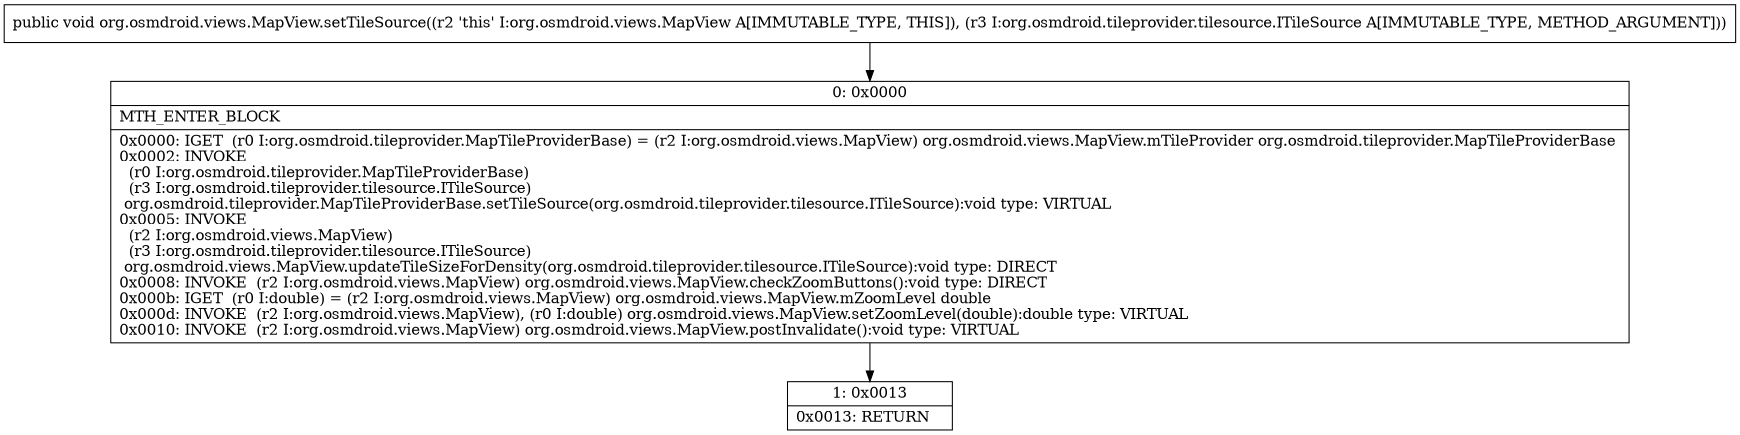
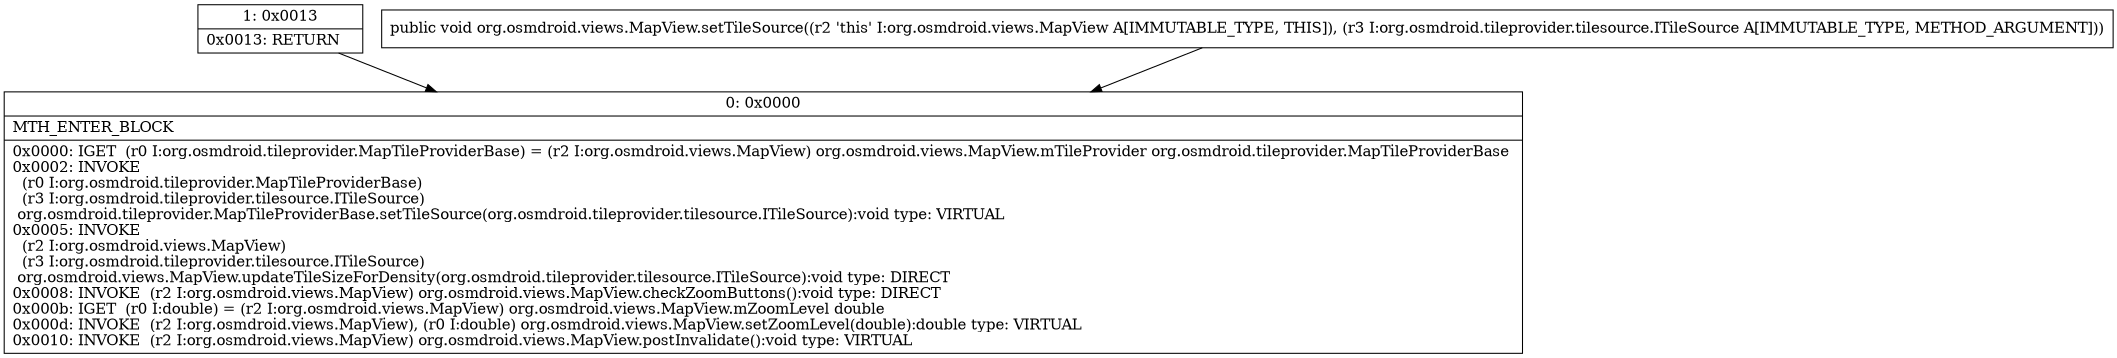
edge "0: 0x0000" -> "1: 0x0013": reversed
